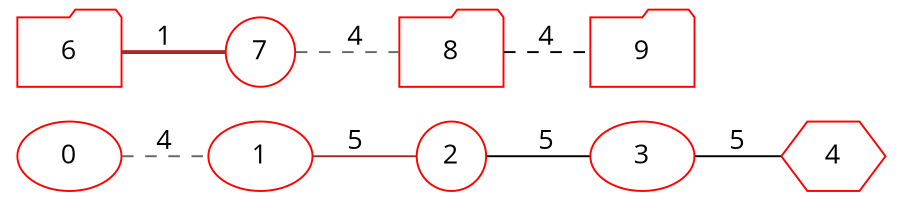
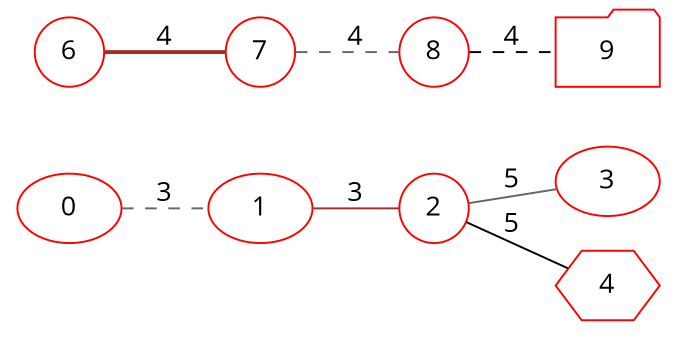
edge "6" -- "7": label "1" -> "4"
node "6": shape folder -> circle
node "8": shape folder -> circle
edge "0" -- "1": label "4" -> "3"
edge "1" -- "2": label "5" -> "3"
edge "2" -- "3": color black -> gray40
edge "3" -- "4": now "2" -- "4"
